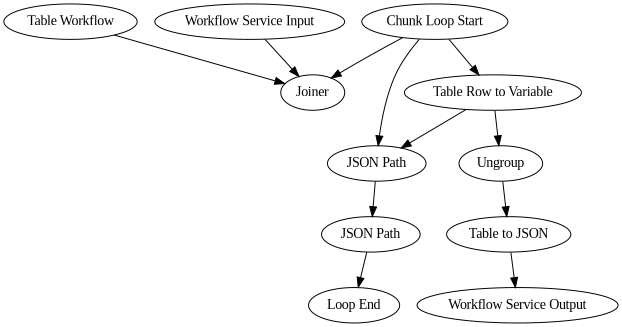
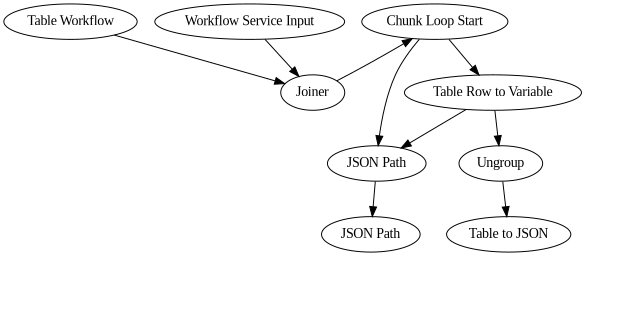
edge "Chunk Loop Start" -> "Joiner": reversed
node "Loop End": removed
node "Workflow Service Output": removed
